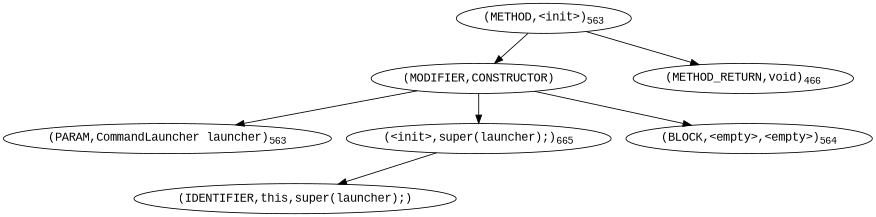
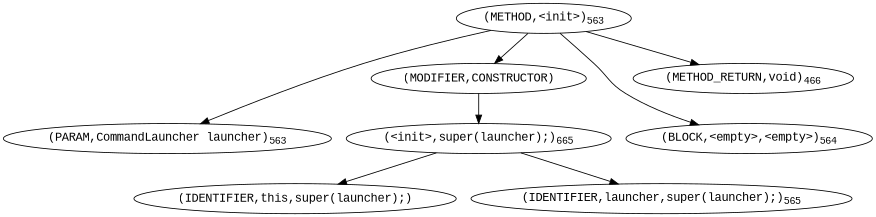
edge "(MODIFIER,CONSTRUCTOR)" -> "(PARAM,CommandLauncher launcher)": now "(METHOD,<init>)" -> "(PARAM,CommandLauncher launcher)"
edge "(MODIFIER,CONSTRUCTOR)" -> "(BLOCK,<empty>,<empty>)": now "(METHOD,<init>)" -> "(BLOCK,<empty>,<empty>)"
node "(IDENTIFIER,launcher,super(launcher);)": added
